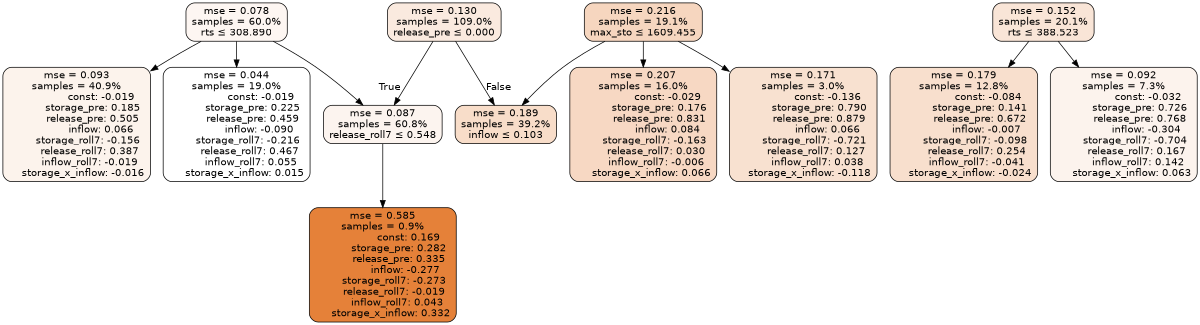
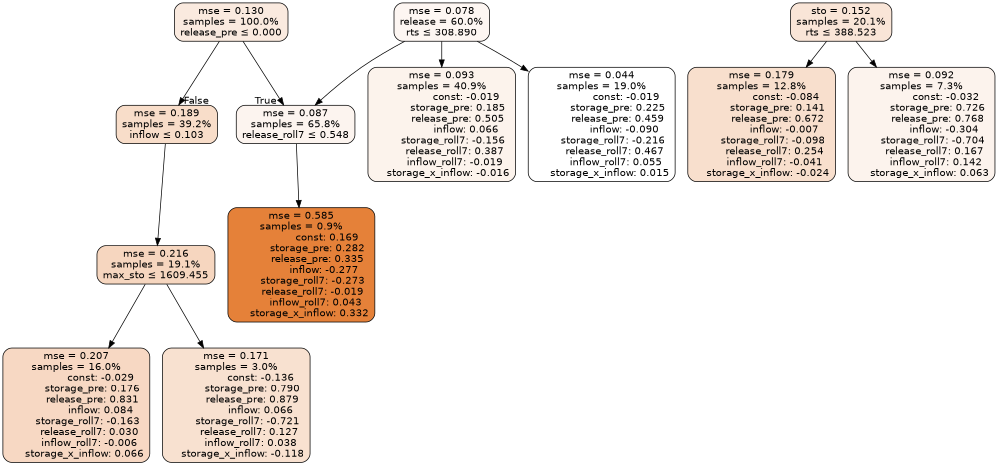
node "mse = 0.078 samples = 60.0% rts ≤ 308.890": label "mse = 0.078 samples = 60.0% rts ≤ 308.890" -> "mse = 0.078 release = 60.0% rts ≤ 308.890"
node "mse = 0.130 samples = 109.0% release_pre ≤ 0.000": label "mse = 0.130 samples = 109.0% release_pre ≤ 0.000" -> "mse = 0.130 samples = 100.0% release_pre ≤ 0.000"
node "mse = 0.152 samples = 20.1% rts ≤ 388.523": label "mse = 0.152 samples = 20.1% rts ≤ 388.523" -> "sto = 0.152 samples = 20.1% rts ≤ 388.523"
edge "mse = 0.216 samples = 19.1% max_sto ≤ 1609.455" -> "mse = 0.189 samples = 39.2% inflow ≤ 0.103": reversed
node "mse = 0.087 samples = 60.8% release_roll7 ≤ 0.548": label "mse = 0.087 samples = 60.8% release_roll7 ≤ 0.548" -> "mse = 0.087 samples = 65.8% release_roll7 ≤ 0.548"
